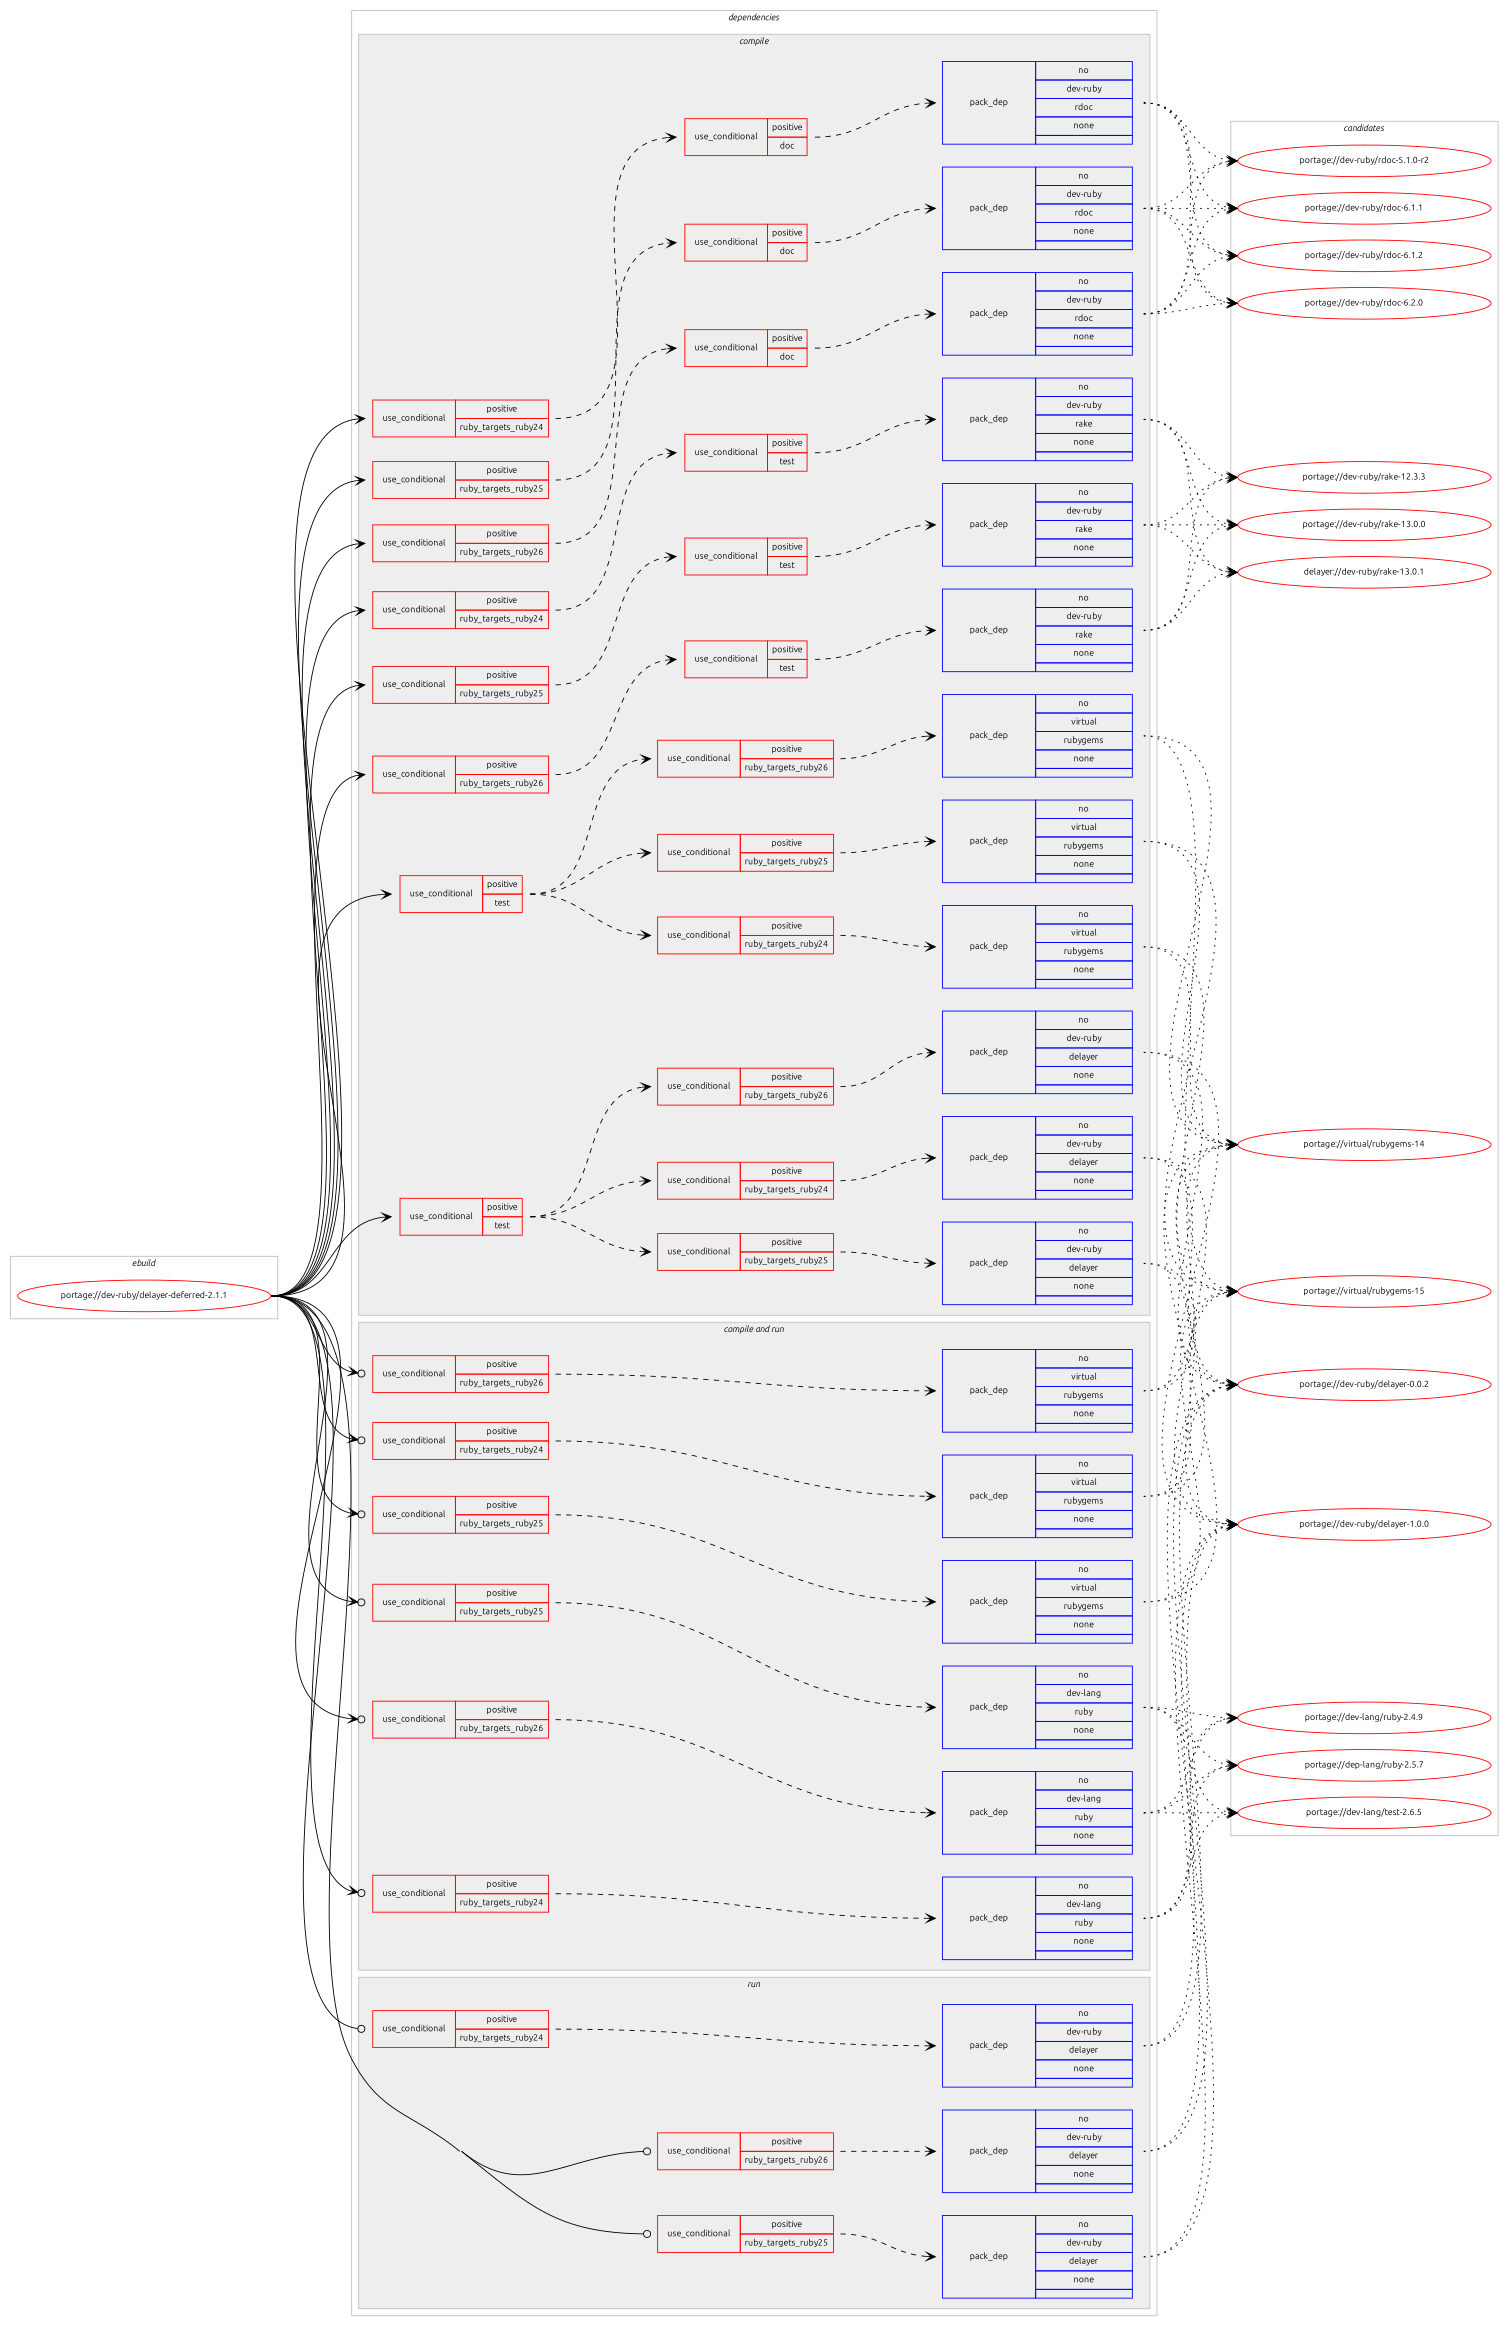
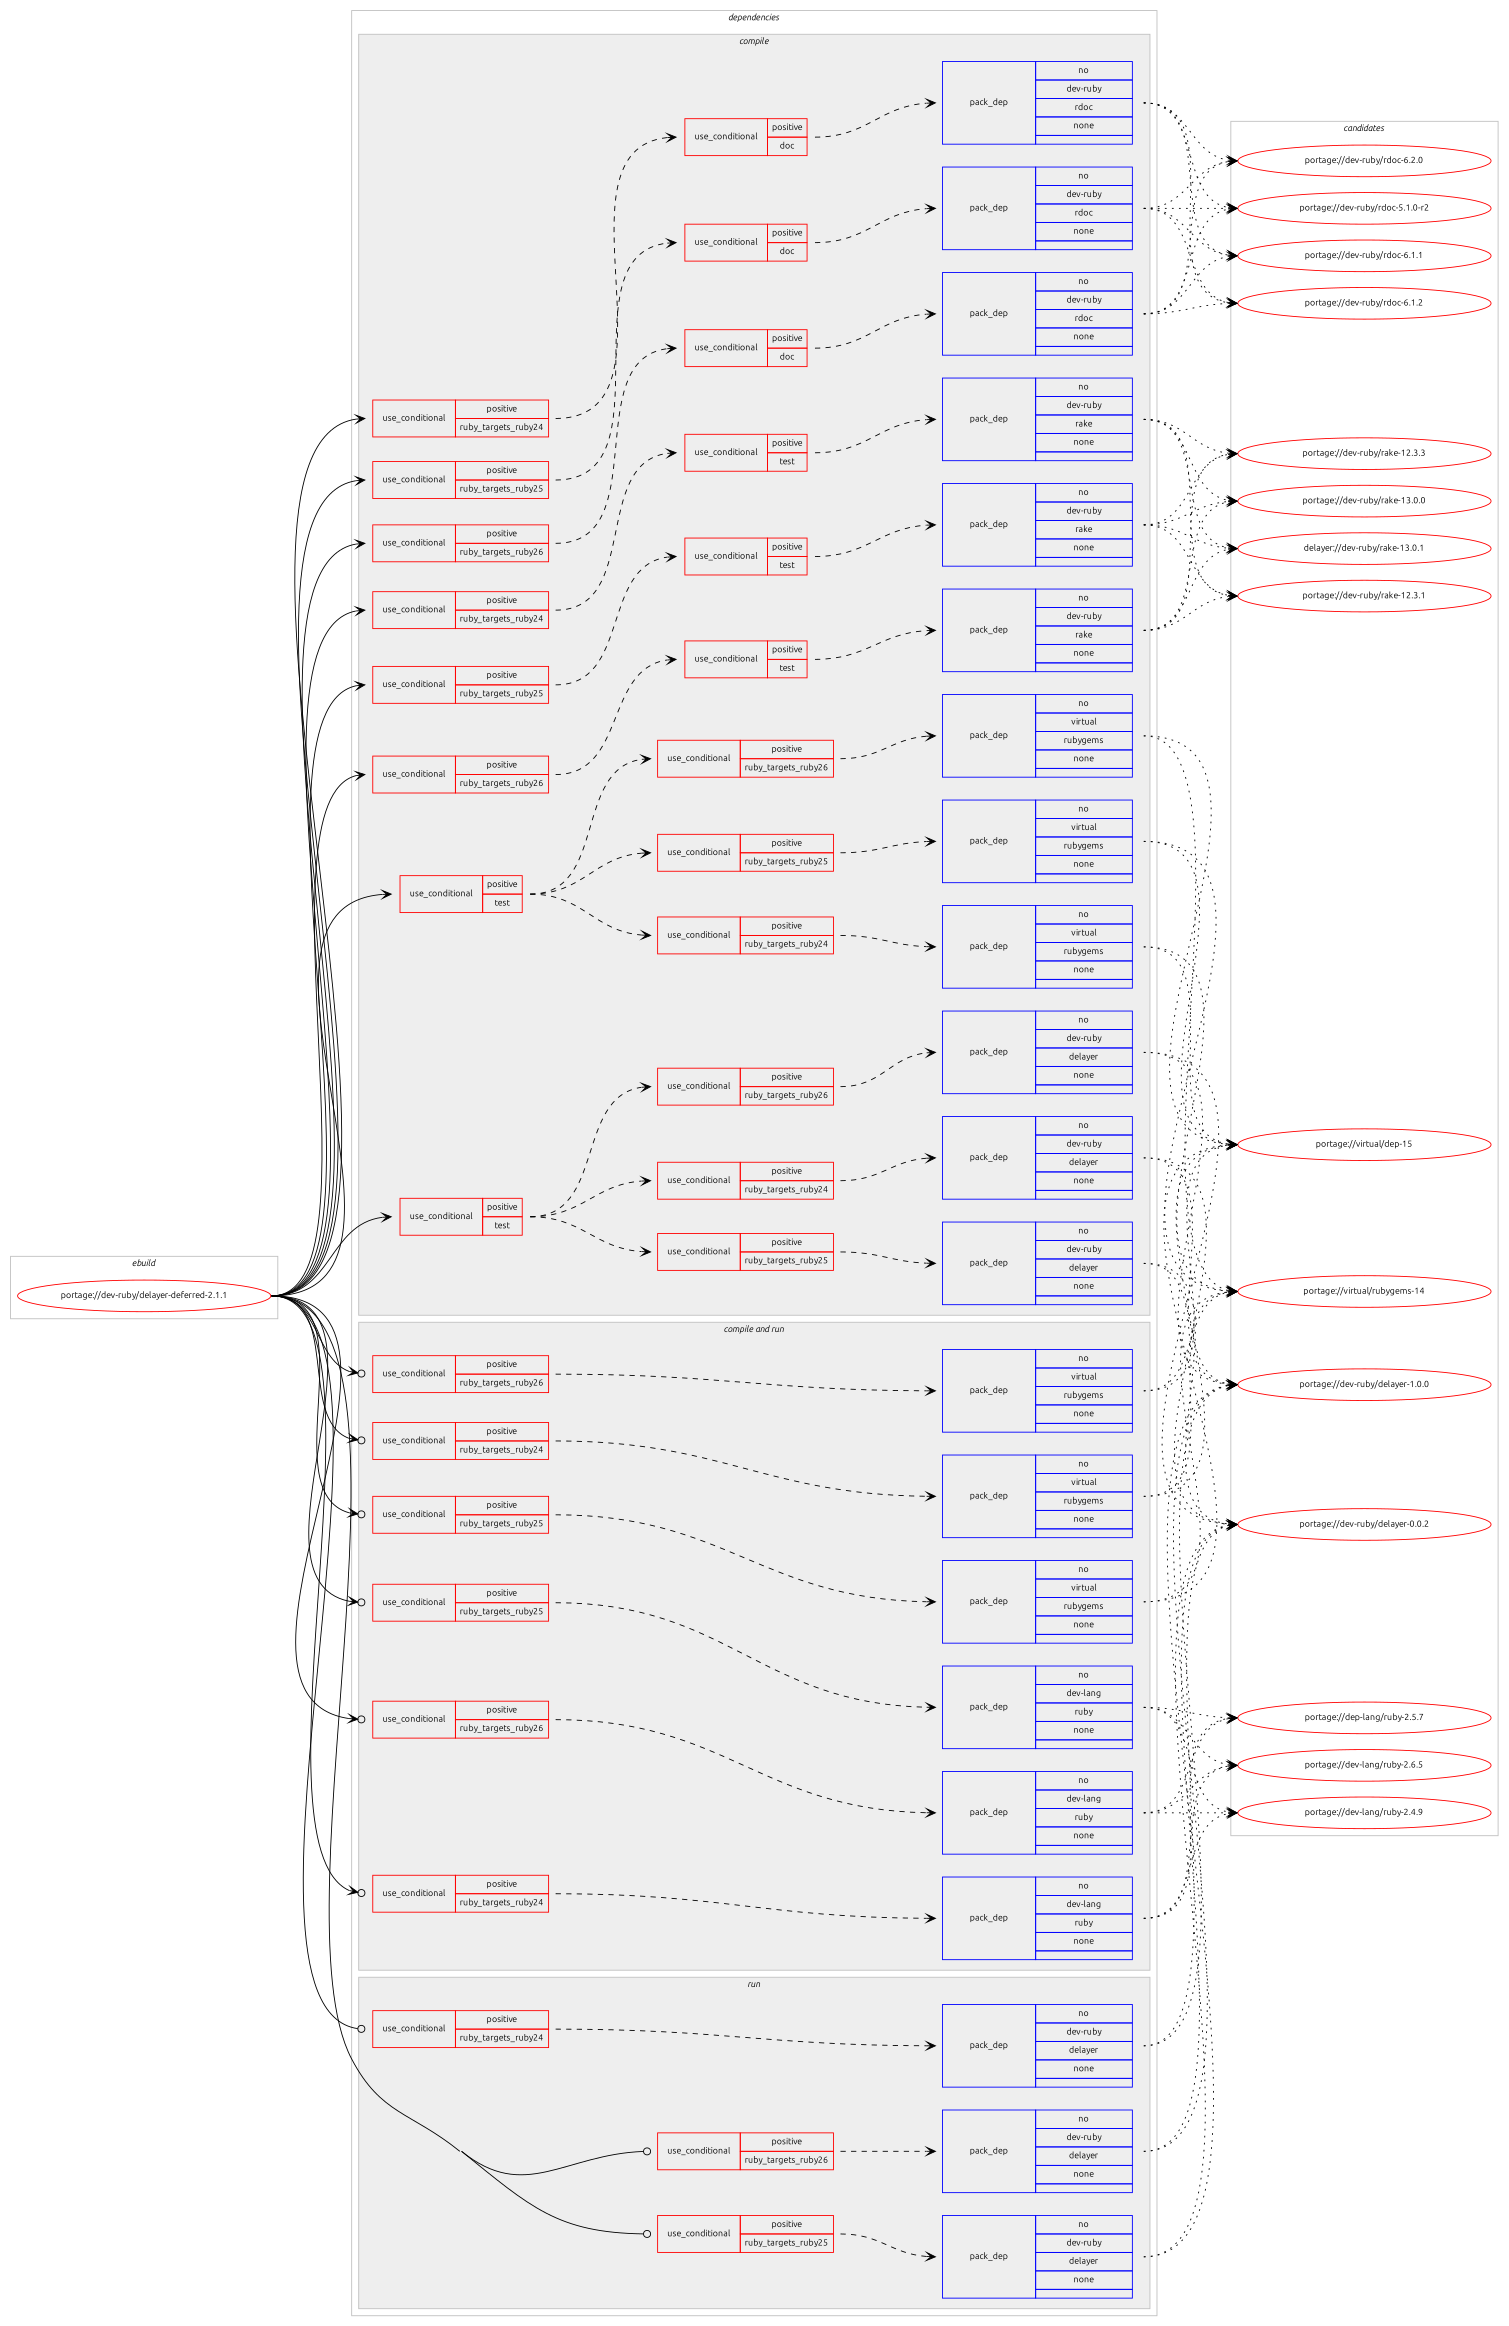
node "portage://dev-ruby/rake-12.3.1": added
node "portage://virtual/rubygems-15": label "portage://virtual/rubygems-15" -> "portage://virtual/dep-15"
node "portage://dev-lang/test-2.6.5": label "portage://dev-lang/test-2.6.5" -> "portage://dev-lang/ruby-2.6.5"
